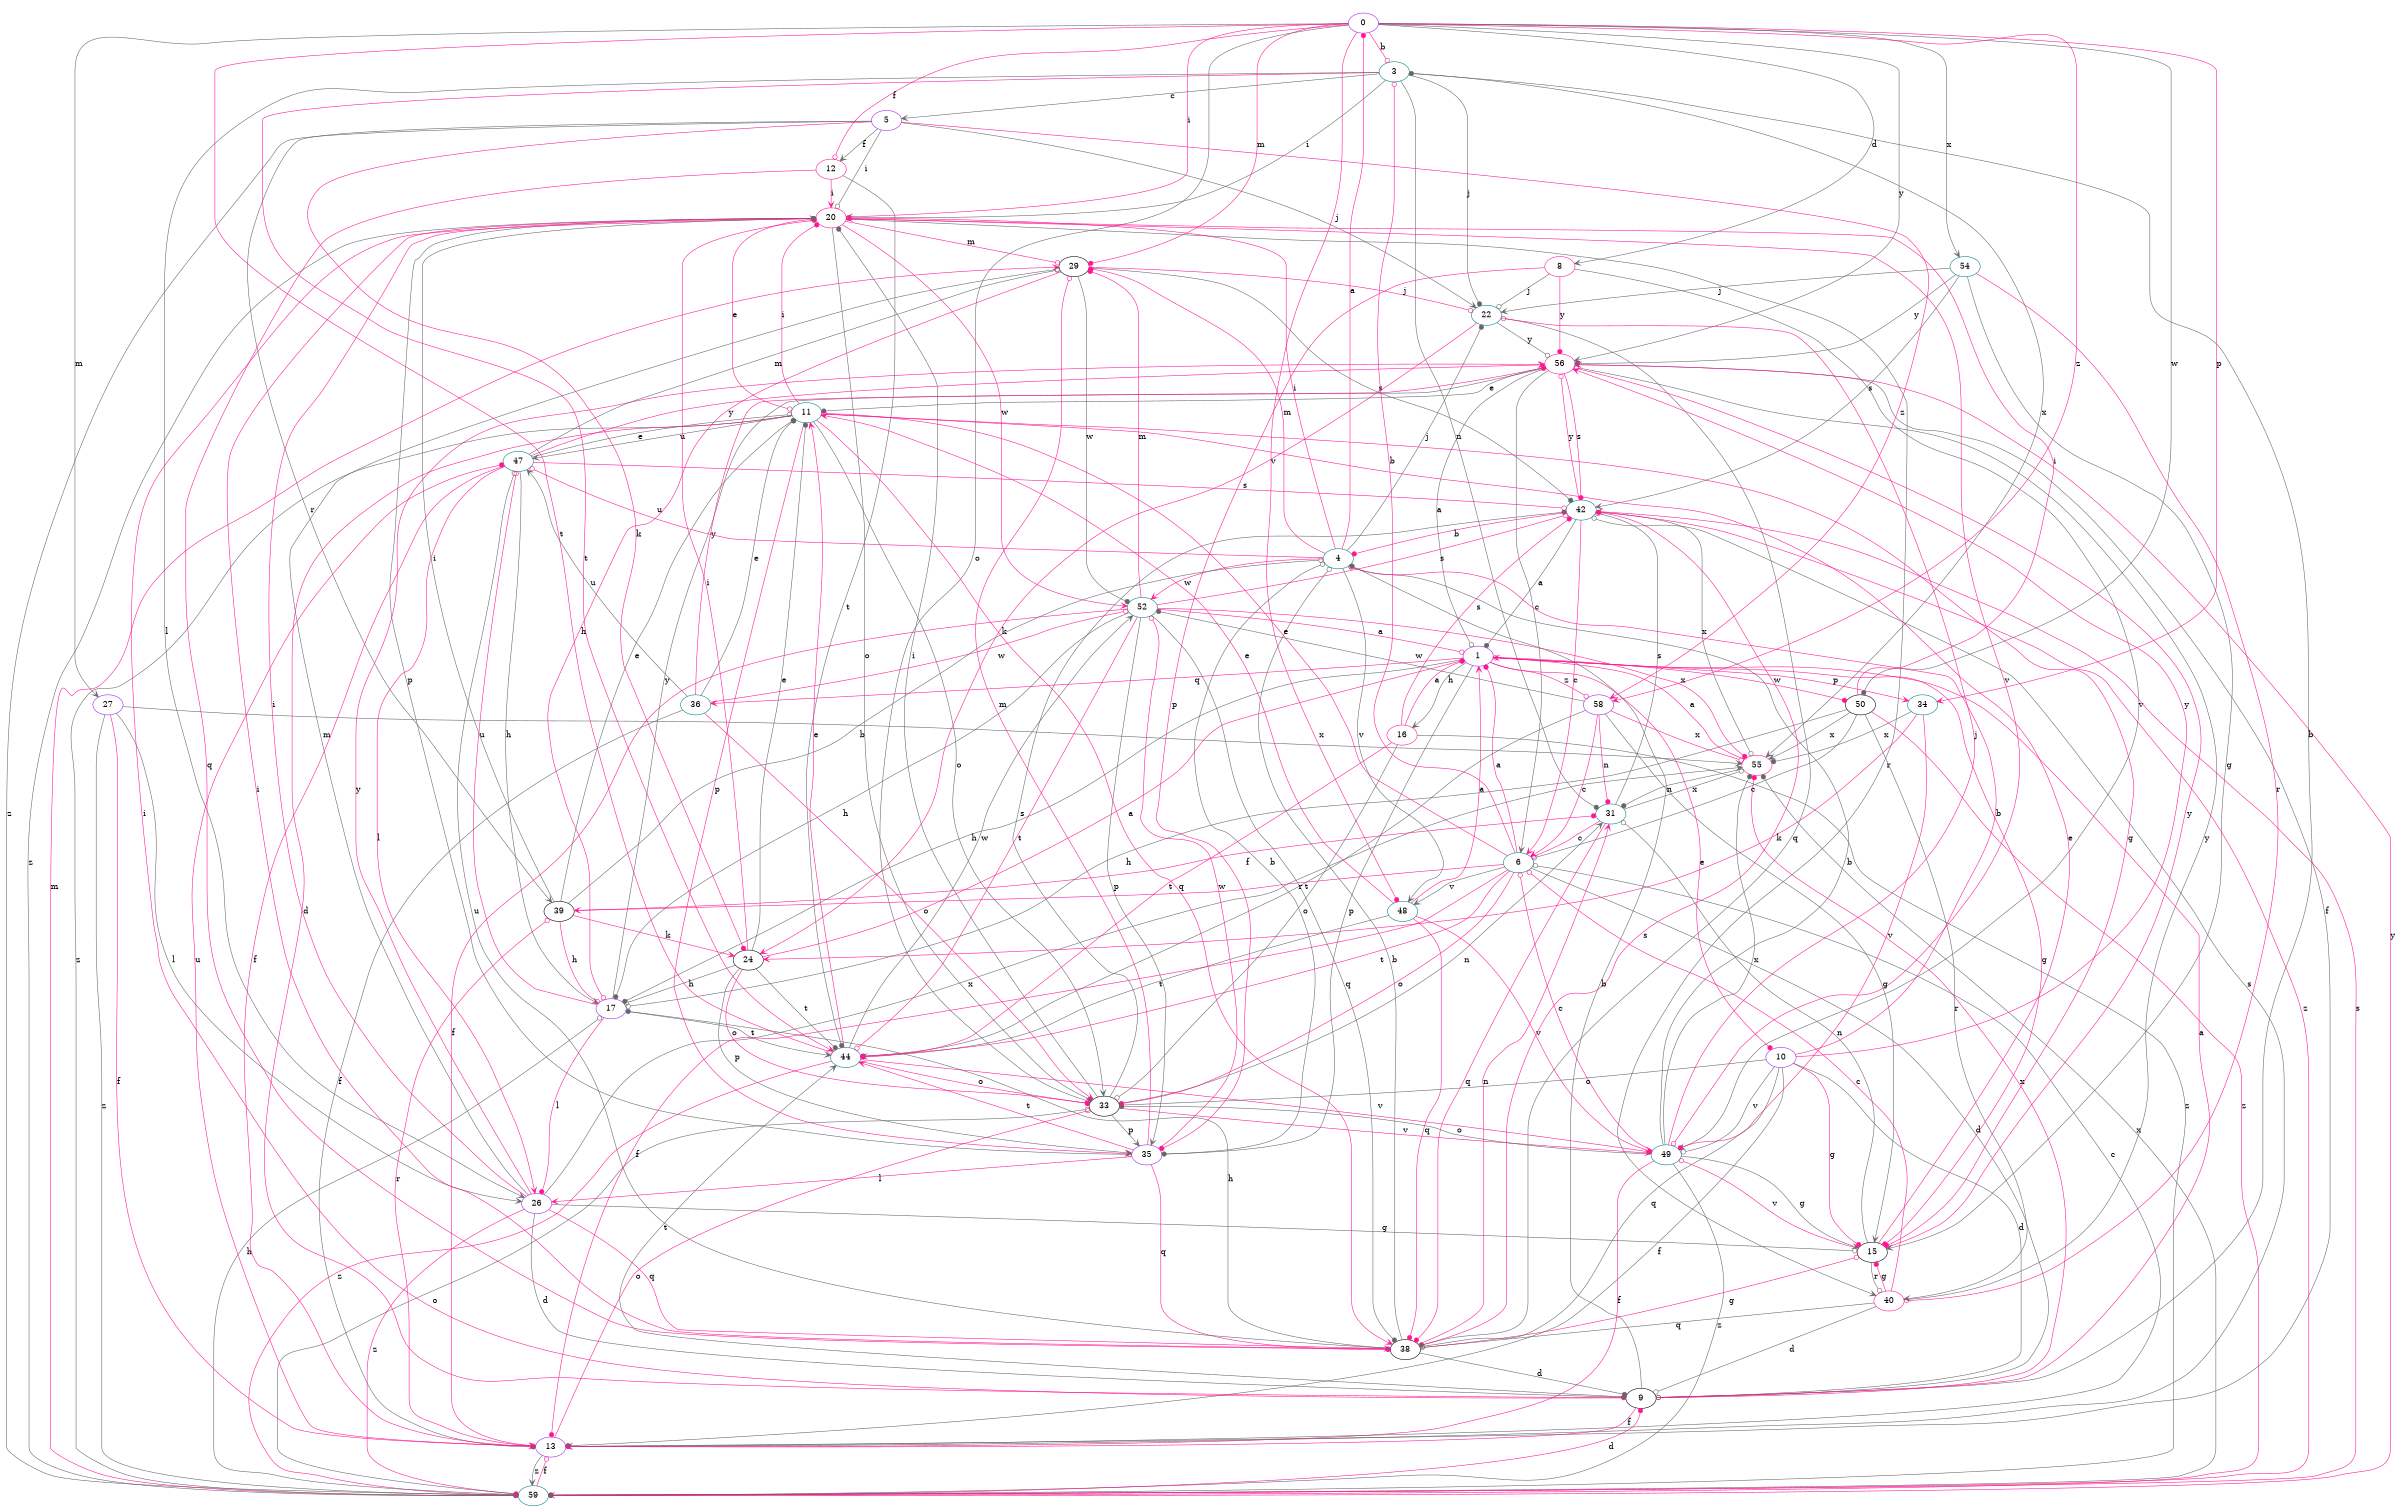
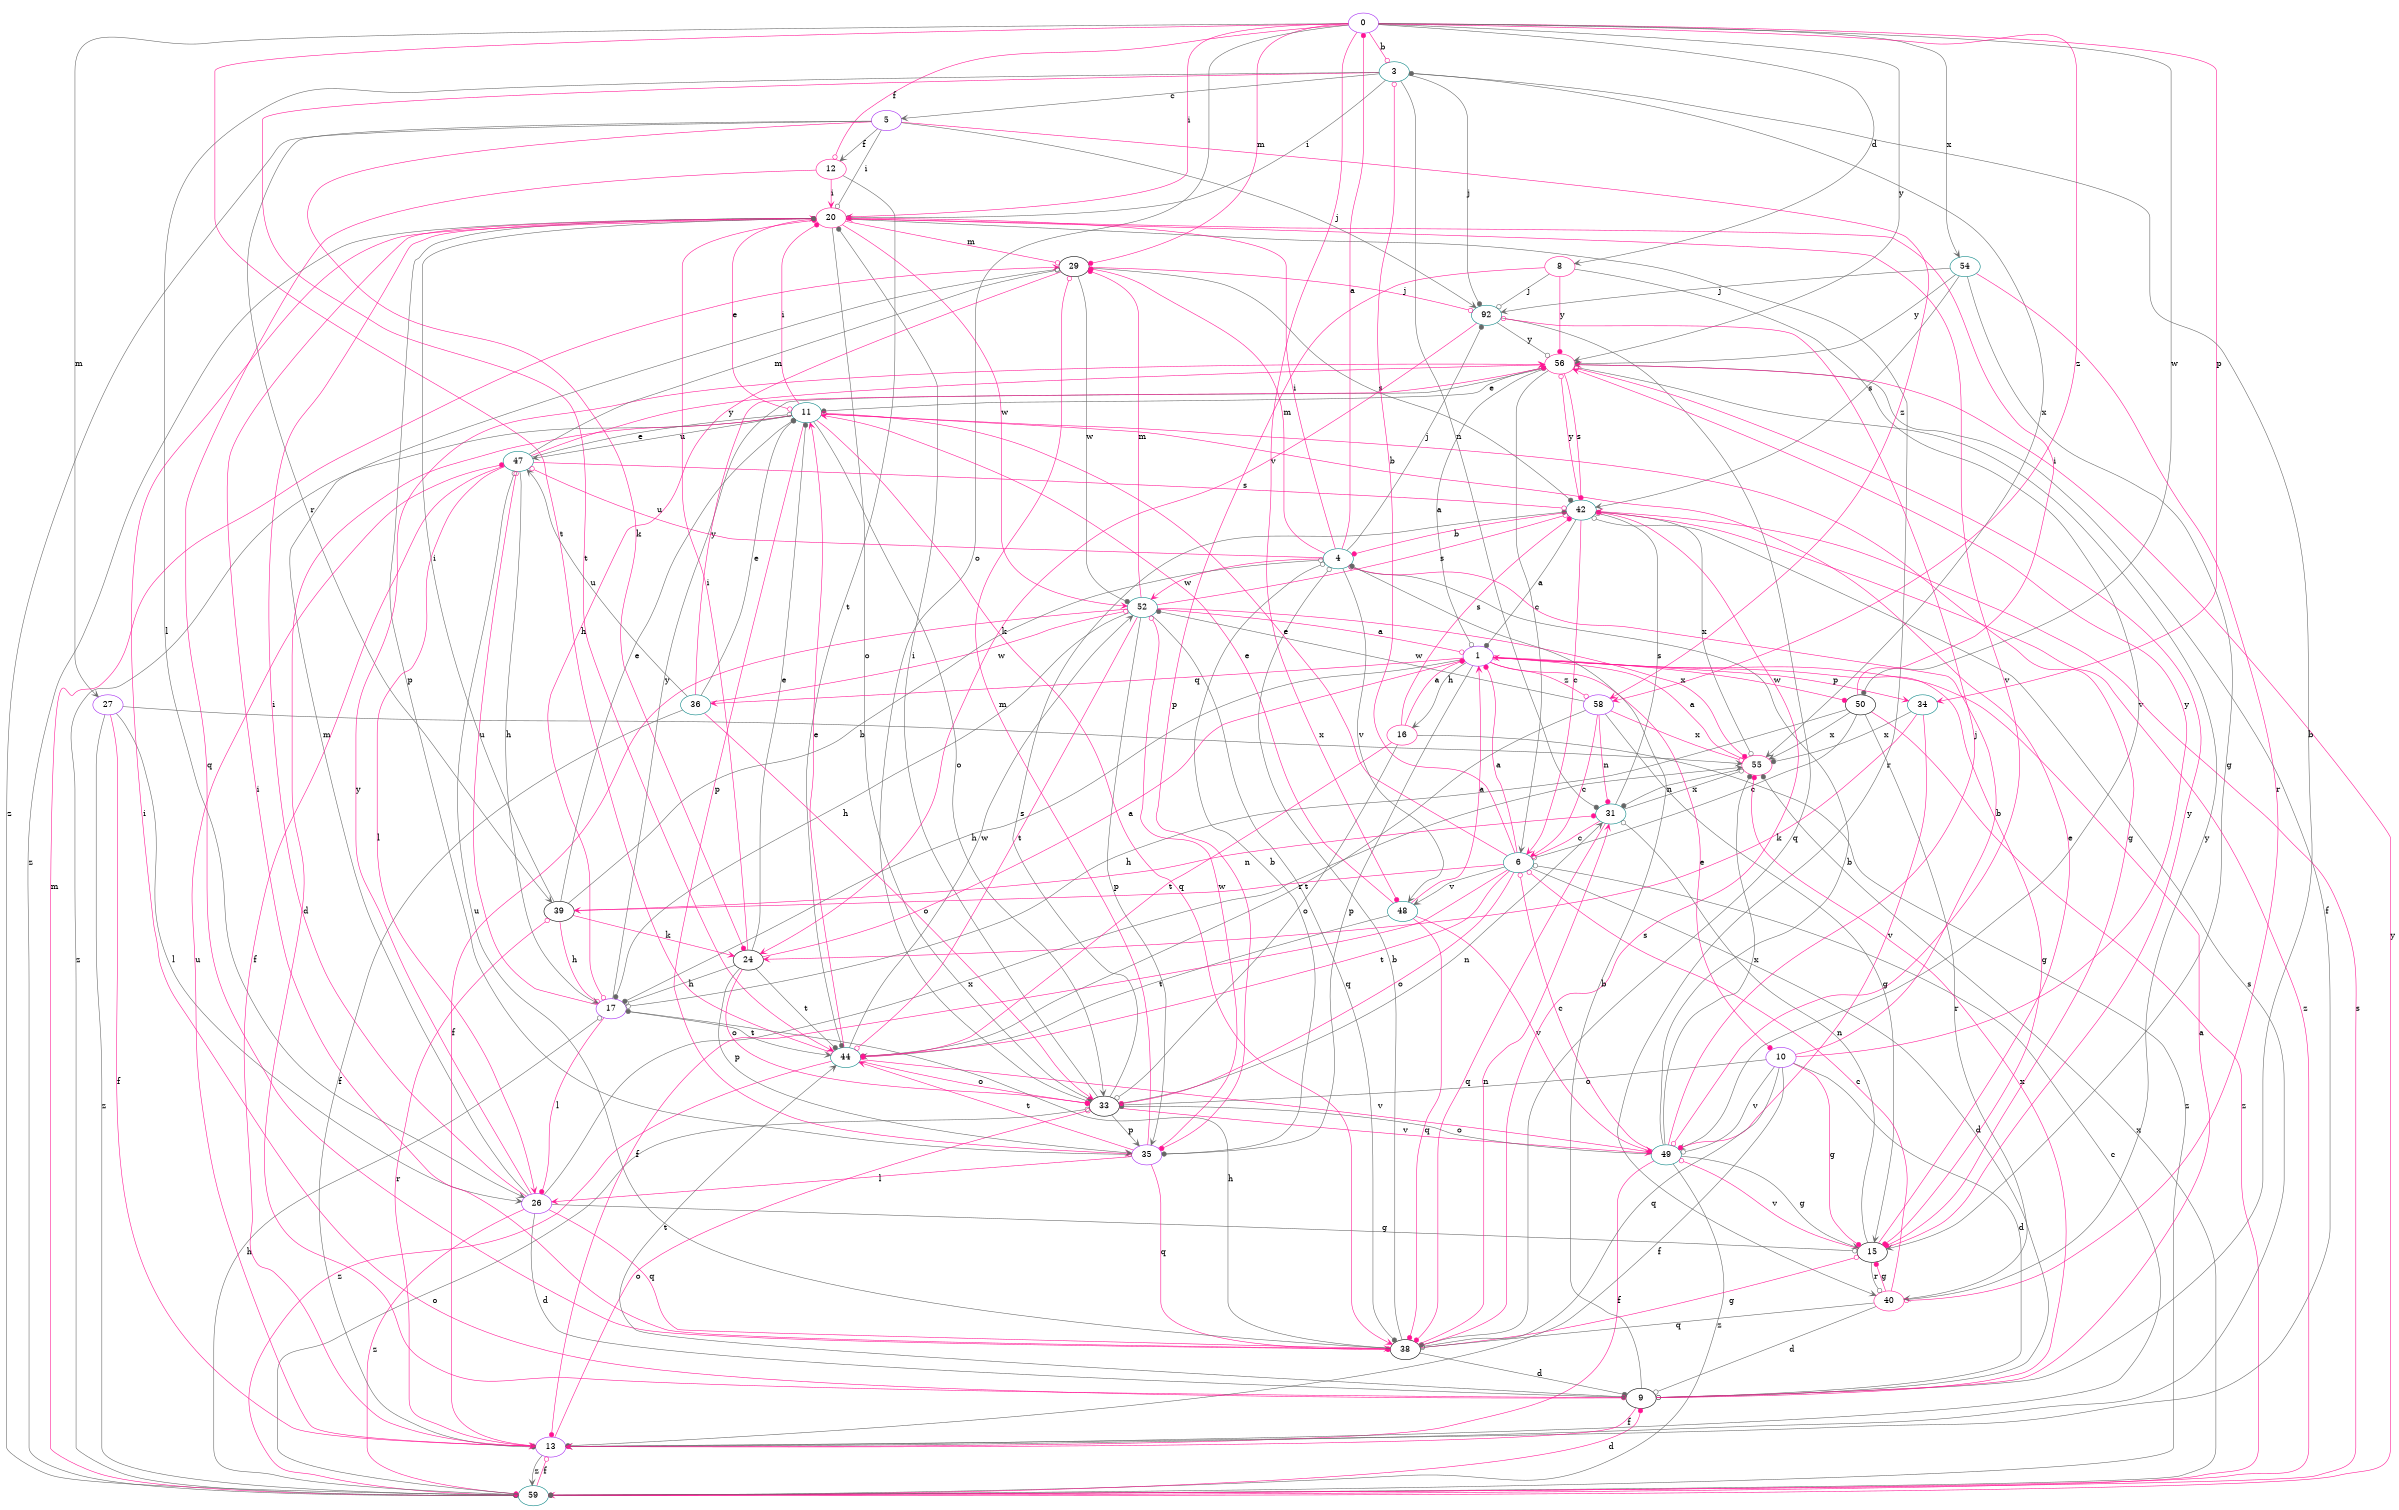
node "22": label "22" -> "92"
edge "39" -> "31": label "f" -> "n"
